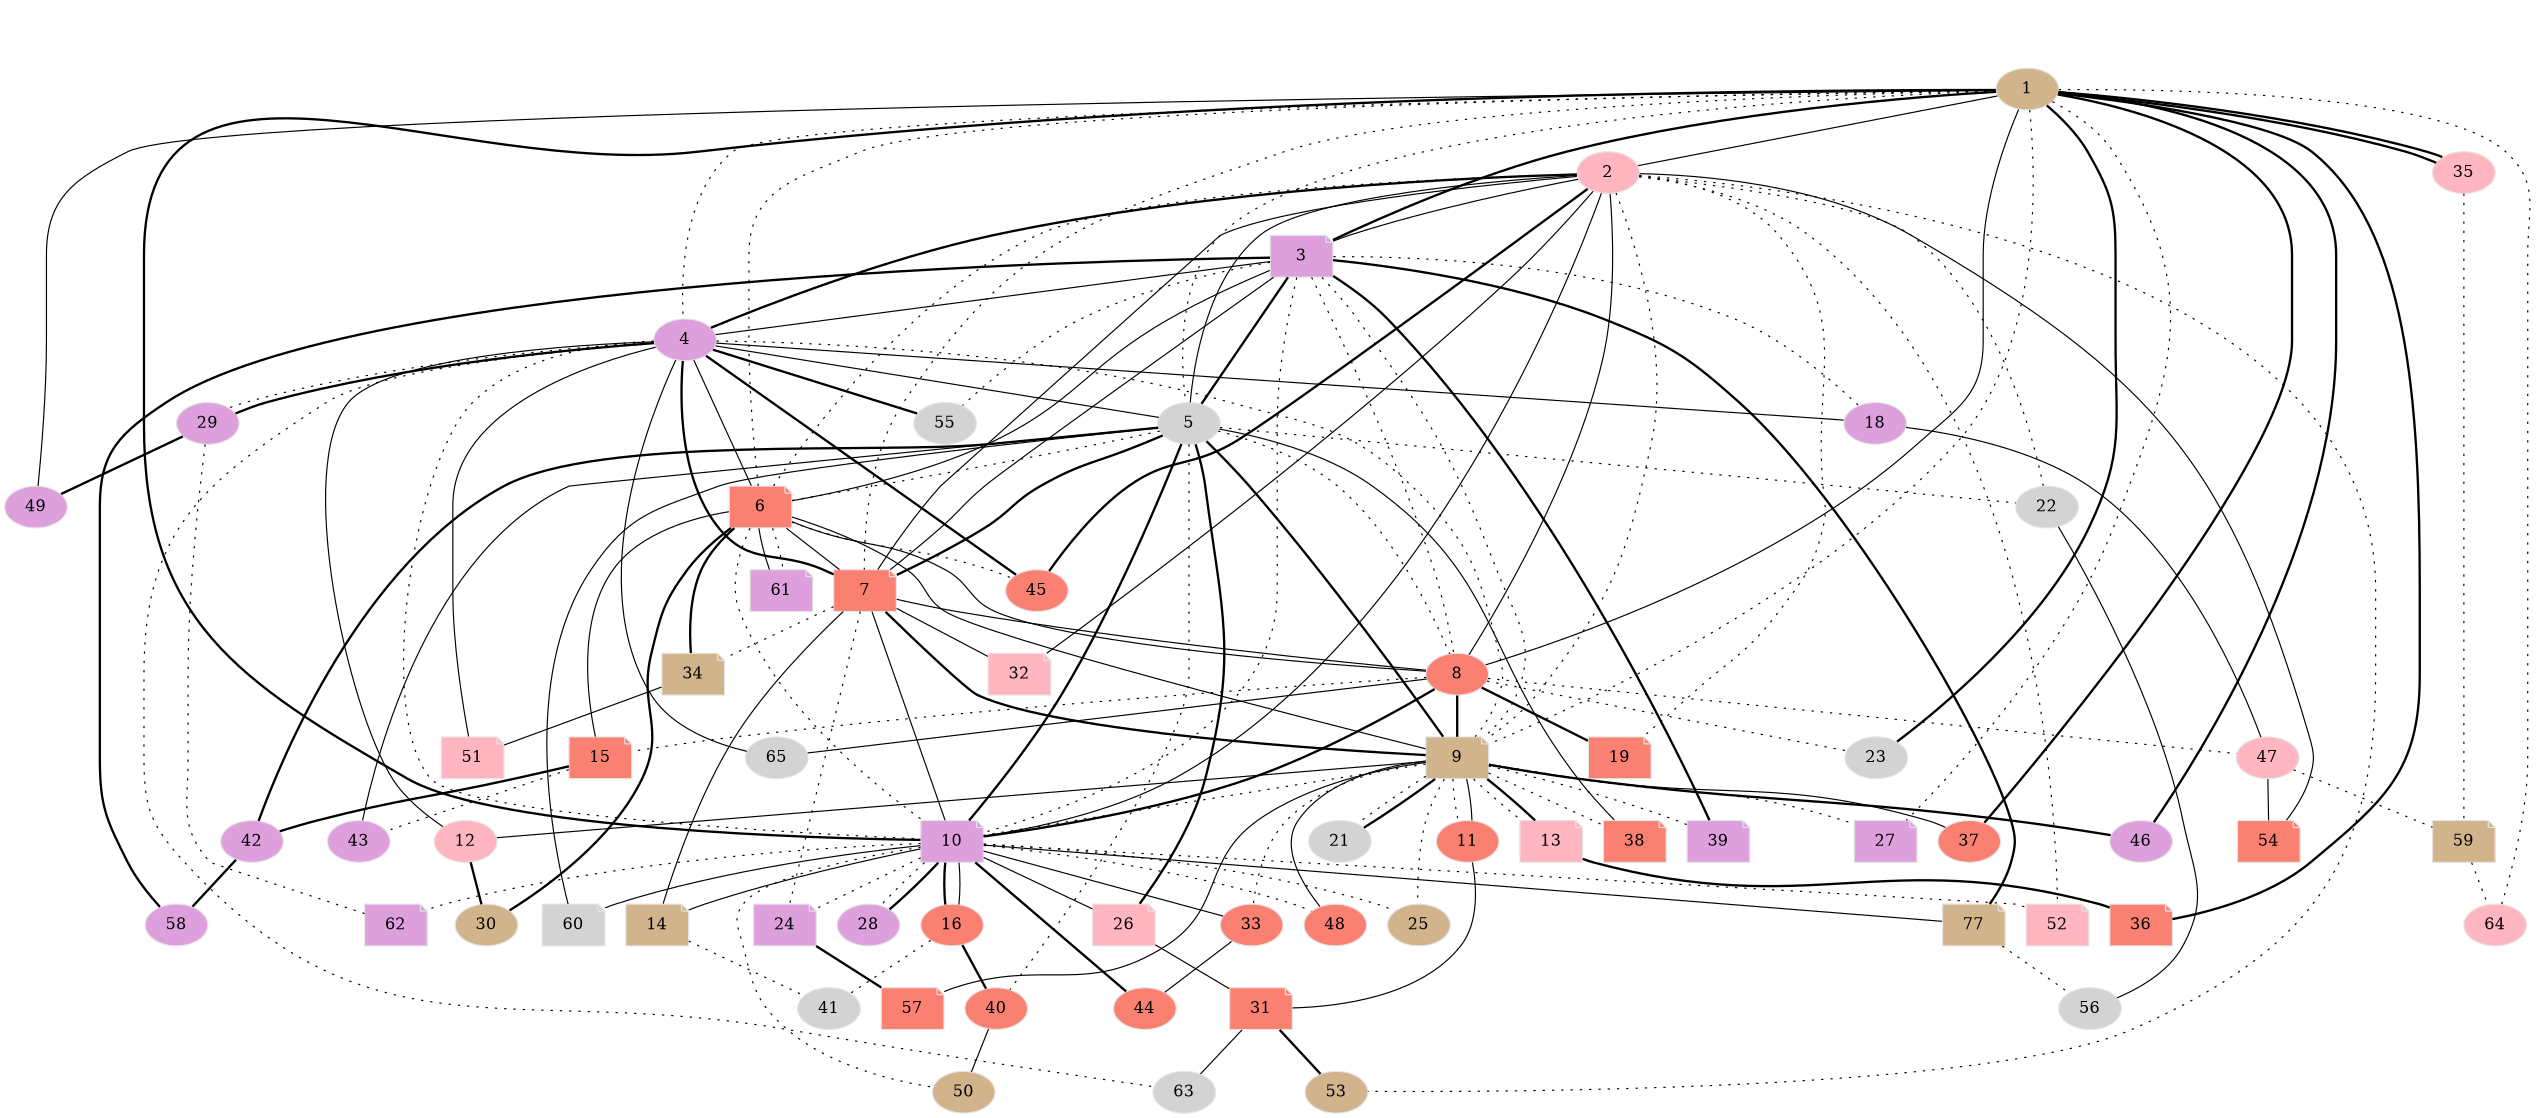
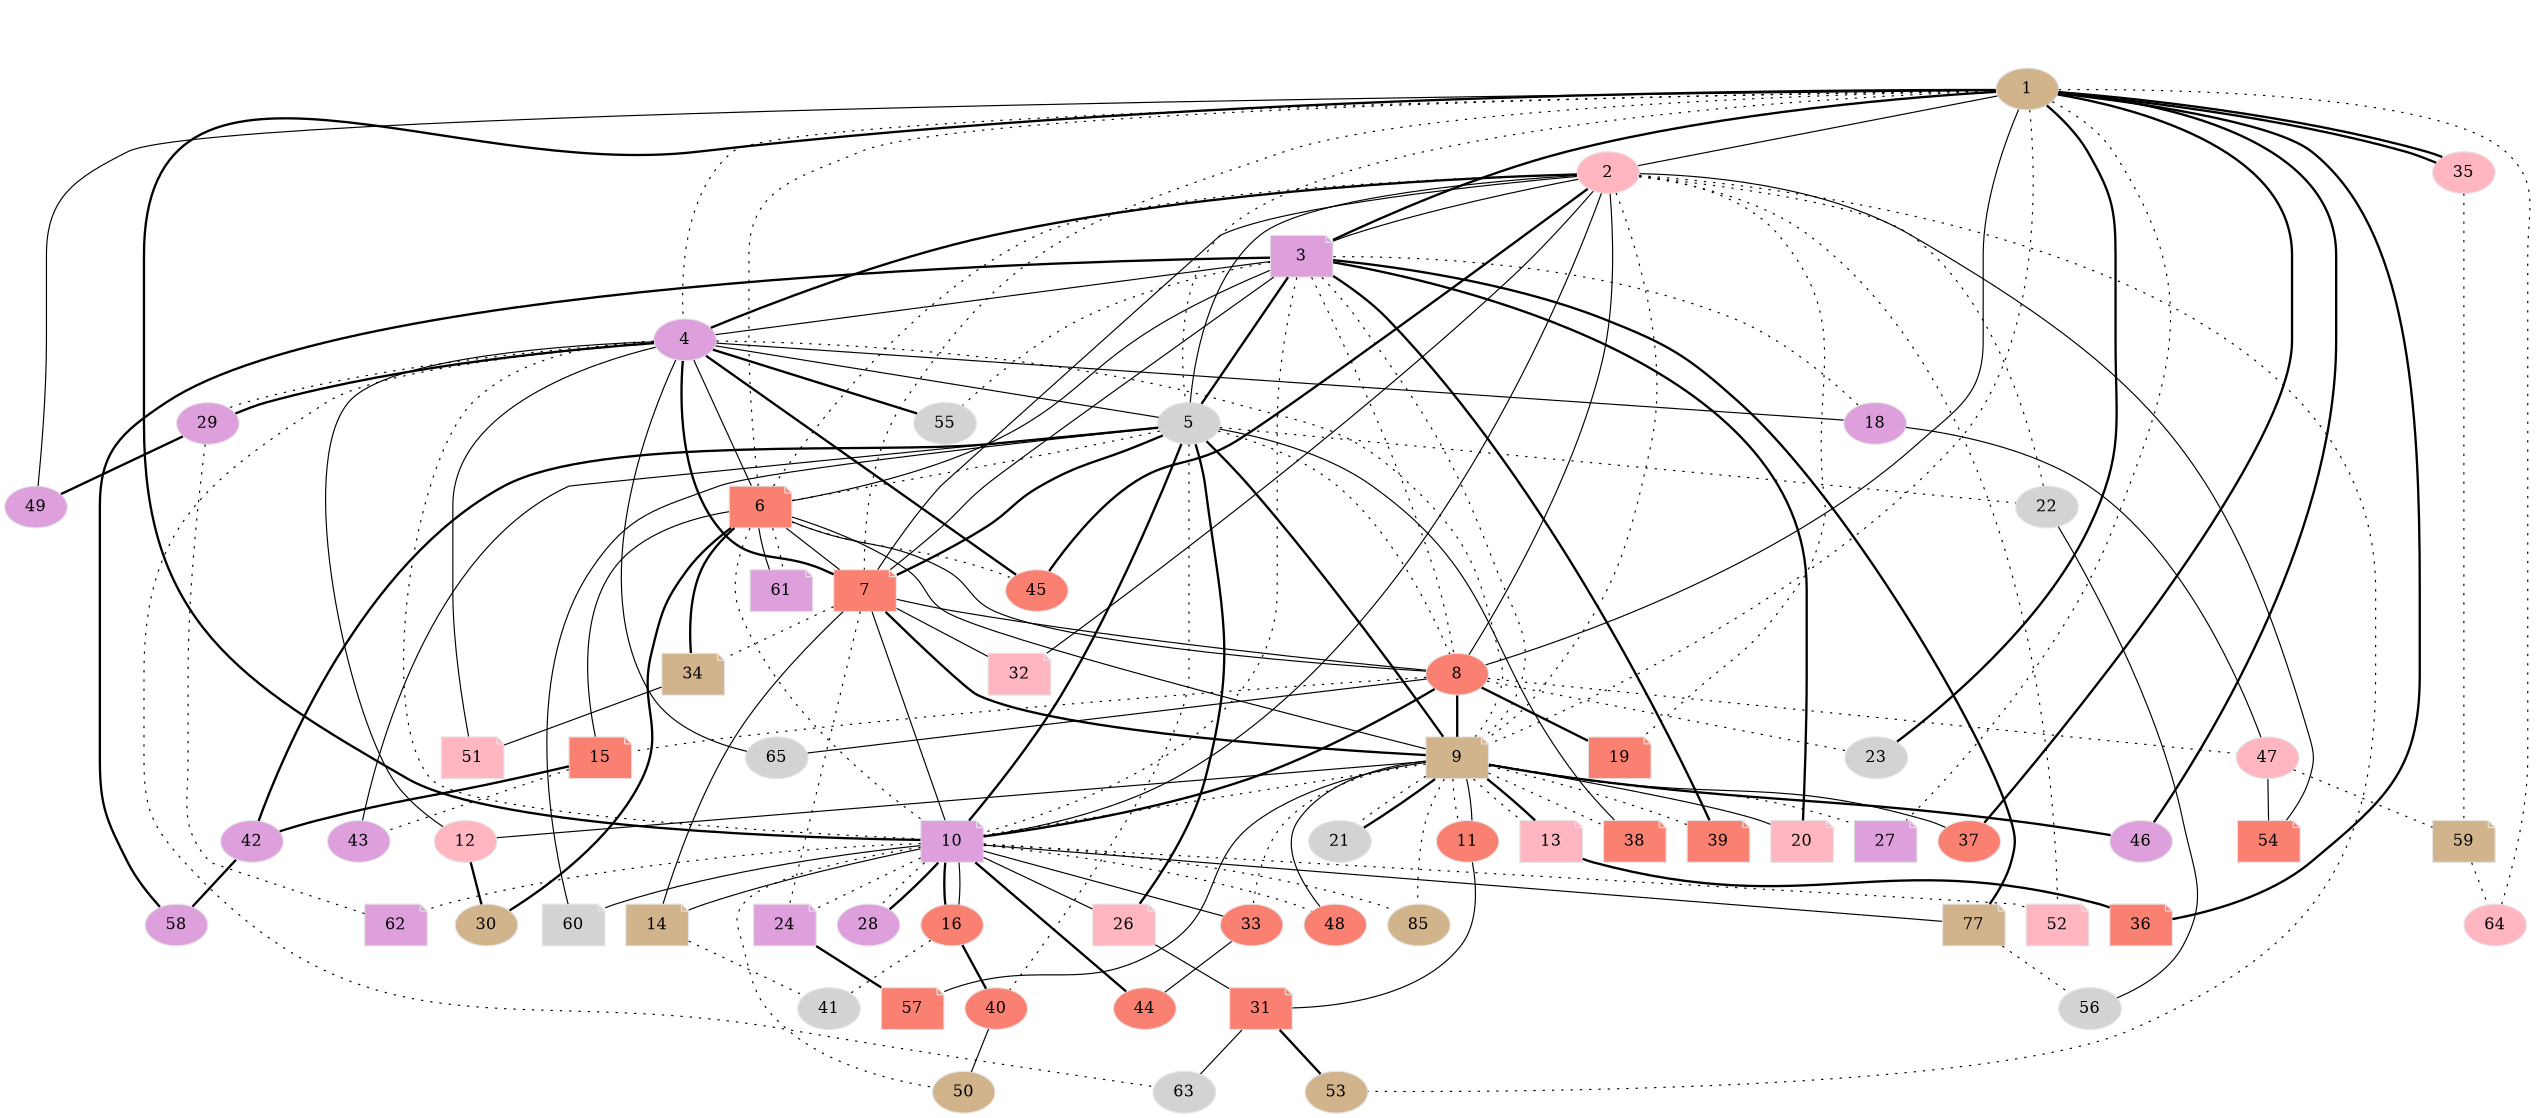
node "39": fillcolor plum -> salmon
node "20": added
node "25": label "25" -> "85"
